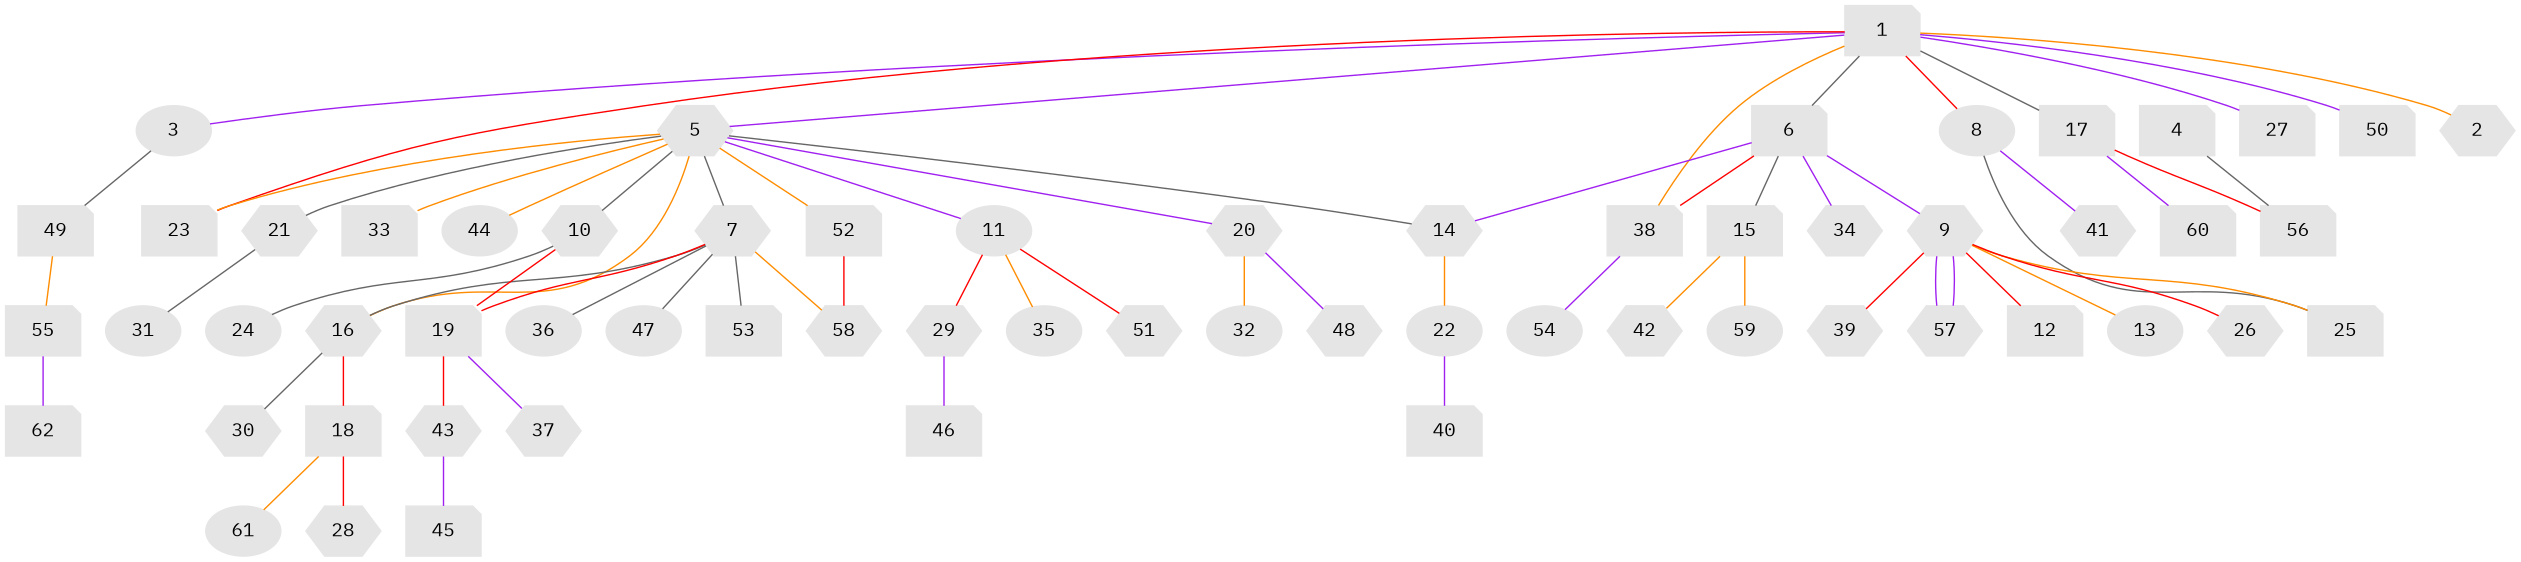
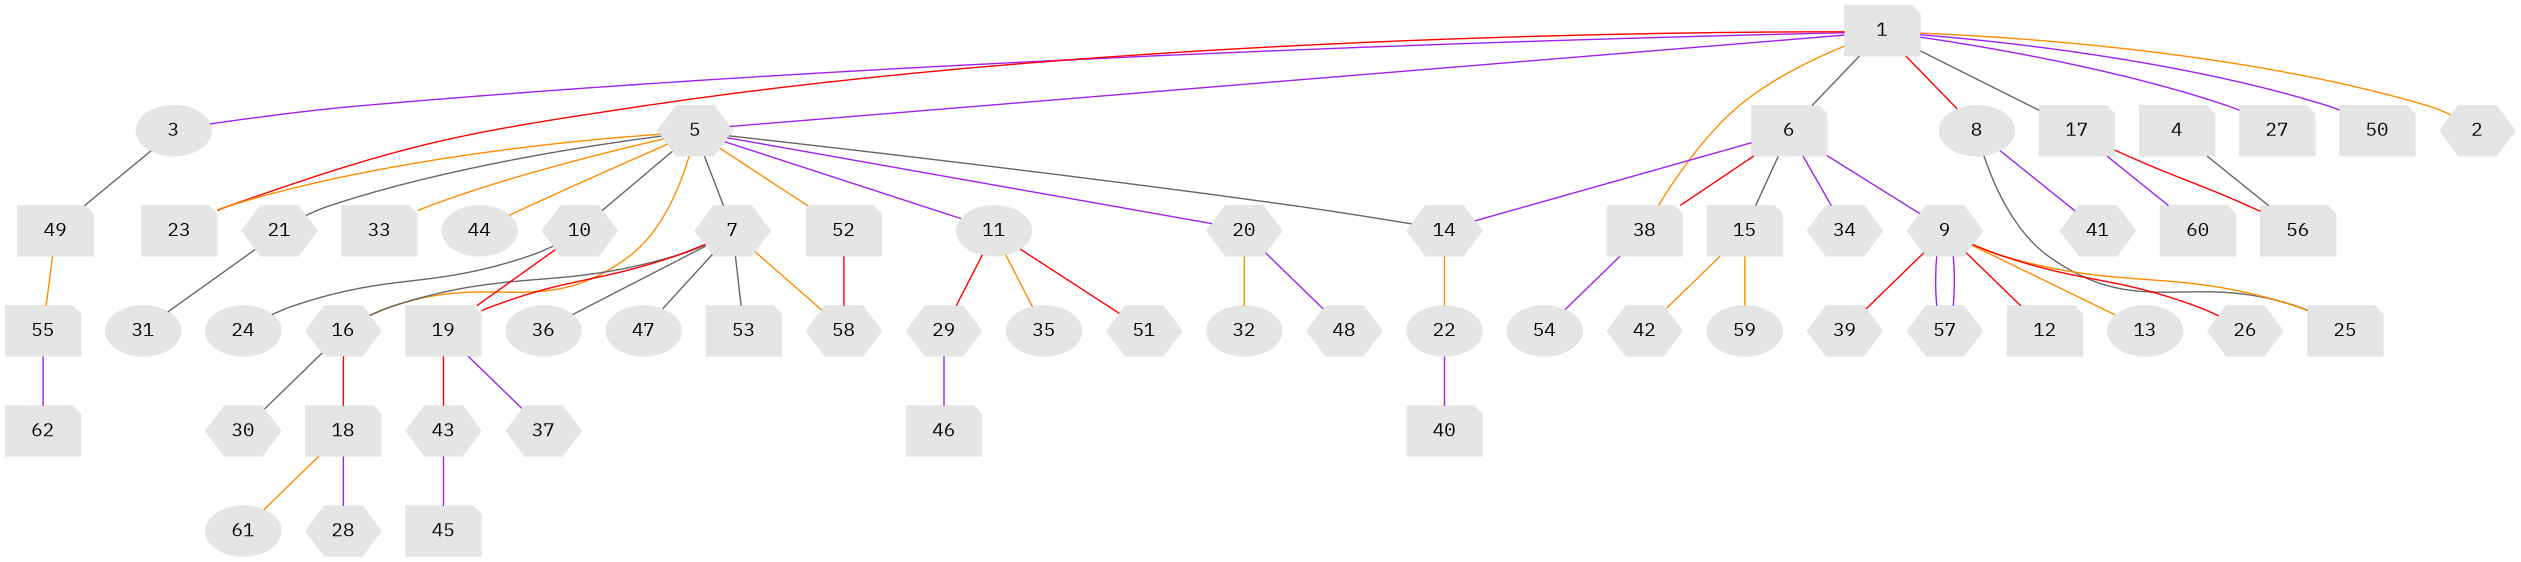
edge "18" -- "28": color red -> purple
